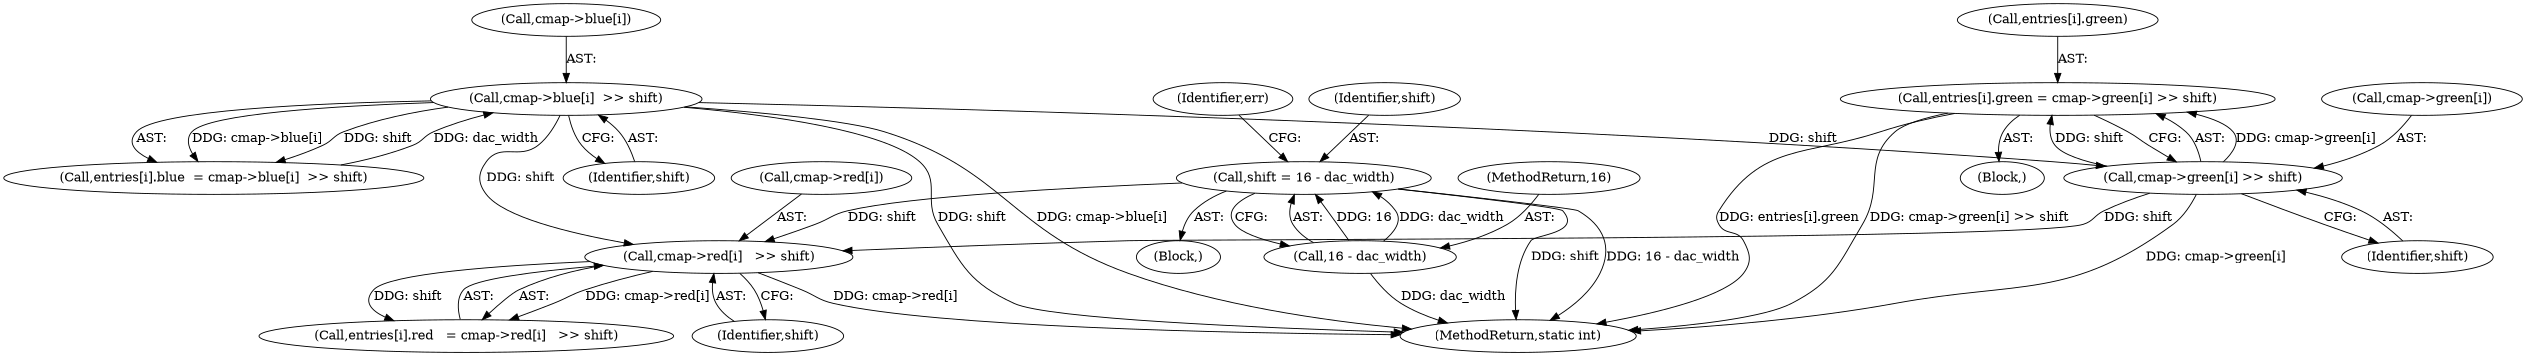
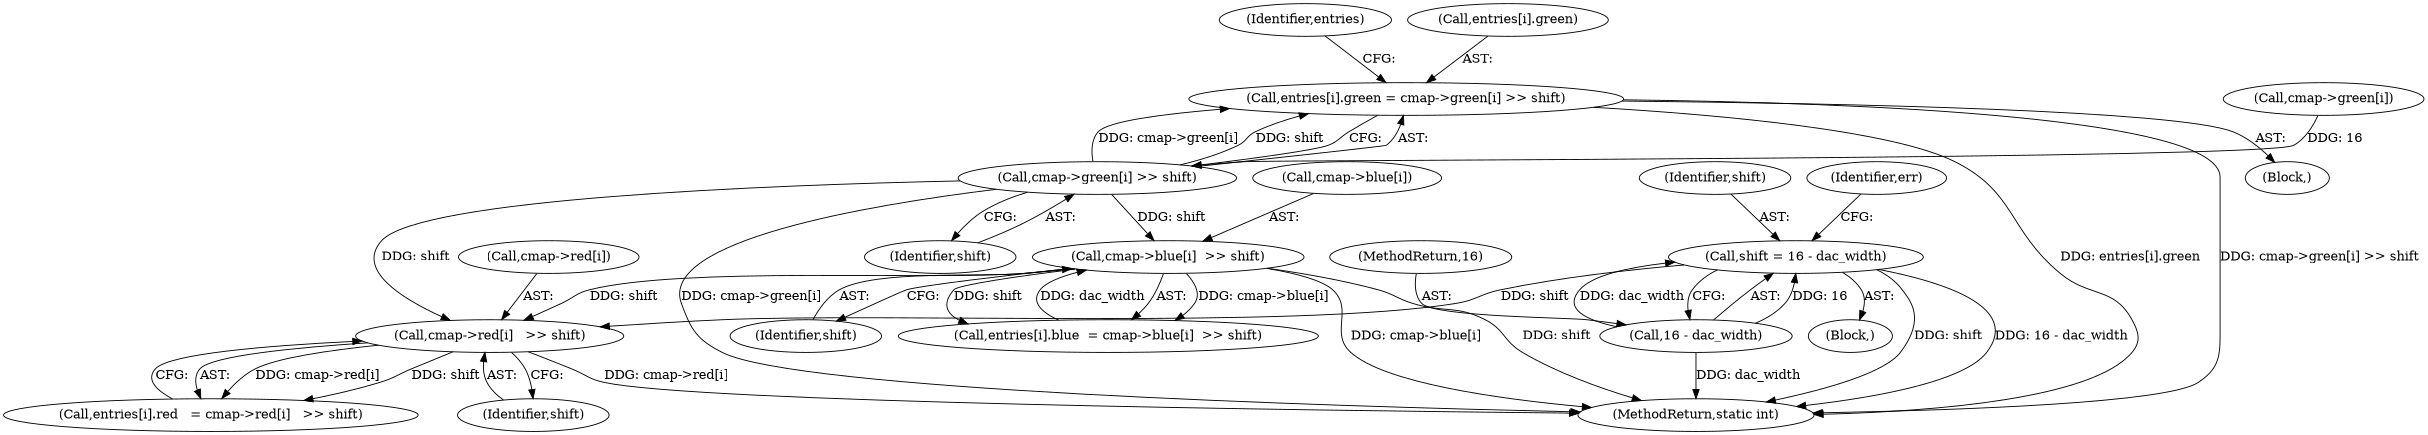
node "(Identifier,entries)": added
edge "(Call,cmap->blue[i]  >> shift)" -> "(Call,cmap->green[i] >> shift)": reversed
edge "(Call,cmap->green[i])" -> "(Call,cmap->green[i] >> shift)": label "AST: " -> "DDG: 16"
edge "(Call,entries[i].red   = cmap->red[i]   >> shift)" -> "(Call,cmap->red[i]   >> shift)": label "AST: " -> "CFG: "
